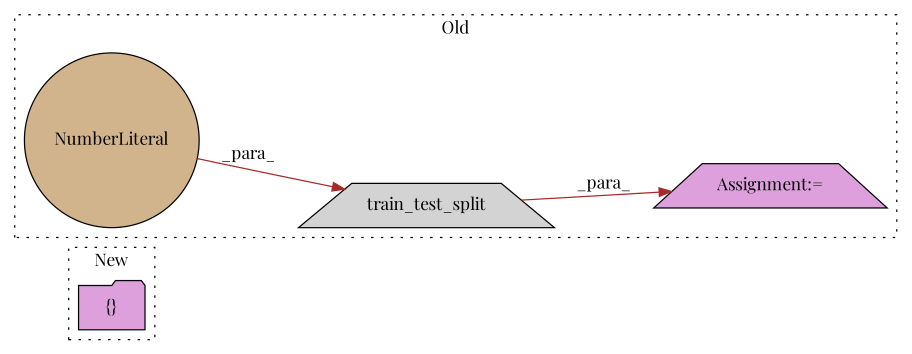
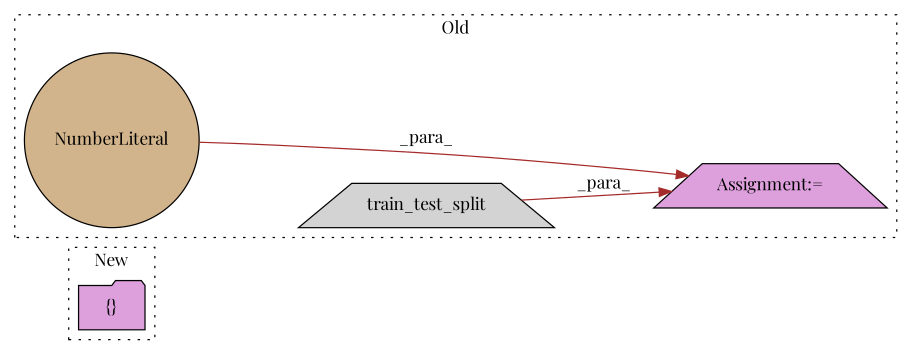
edge "NumberLiteral" -> "train_test_split": now "NumberLiteral" -> "Assignment:="
